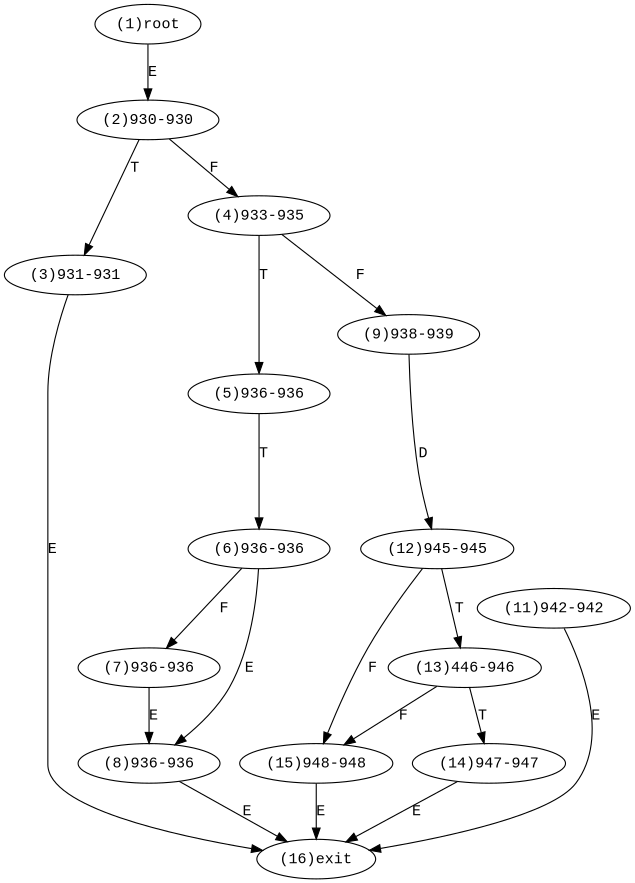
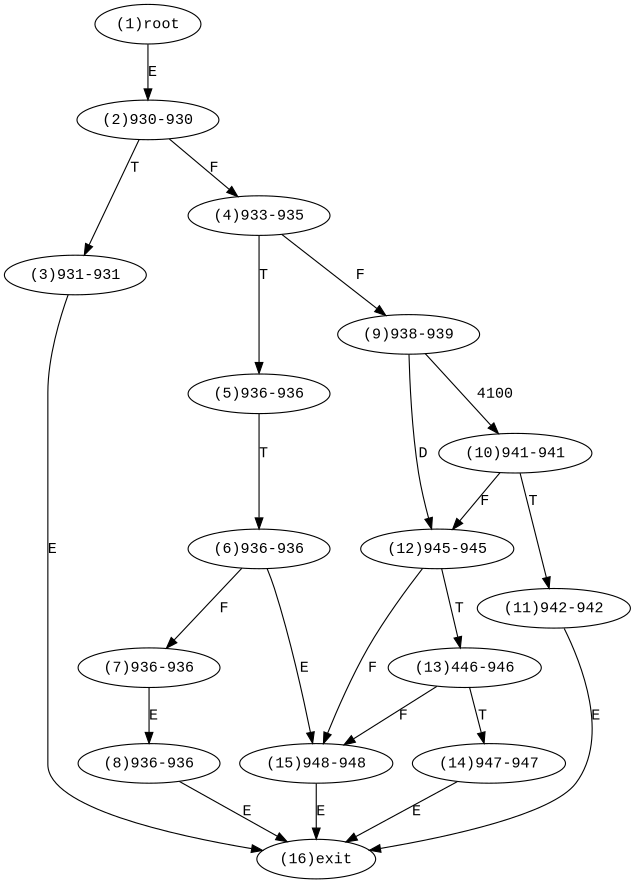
node "(10)941-941": added
edge "(6)936-936" -> "(8)936-936": now "(6)936-936" -> "(15)948-948"
